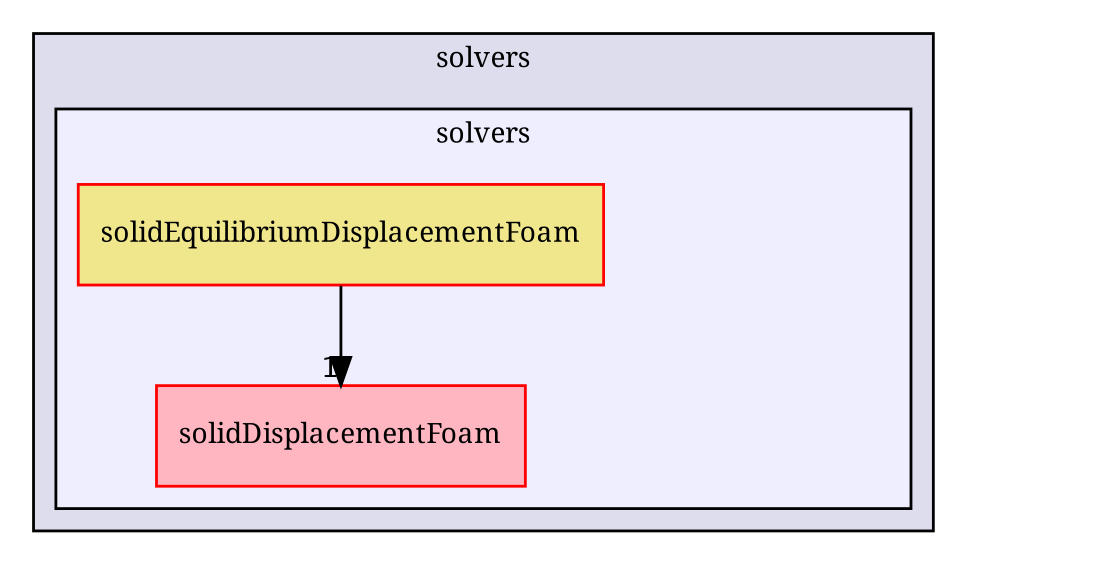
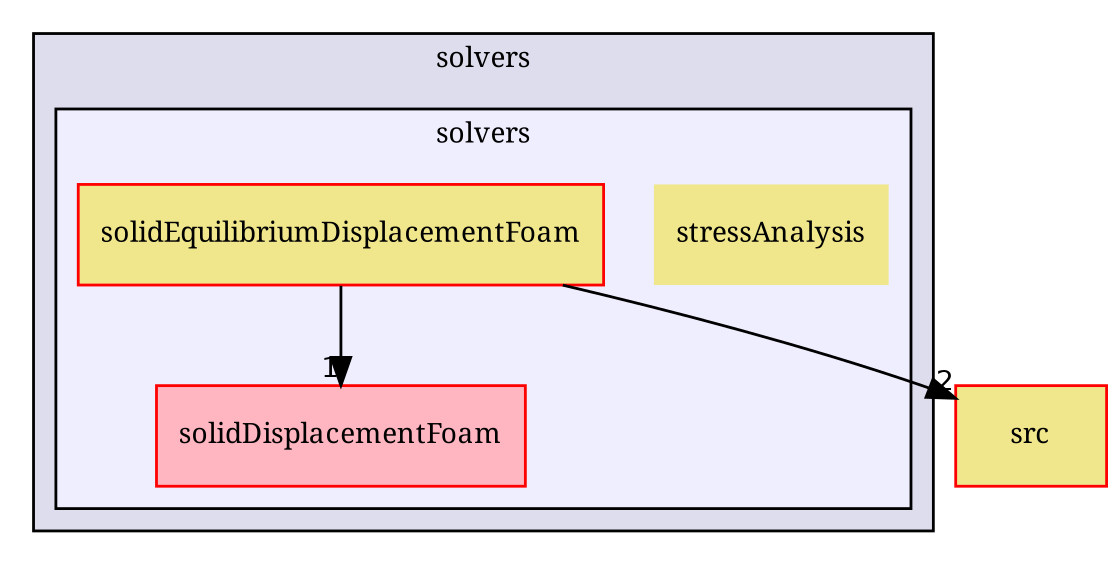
node "stressAnalysis": added
node "src": added
